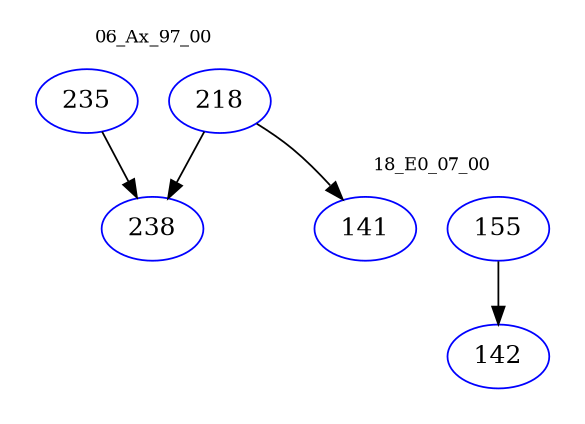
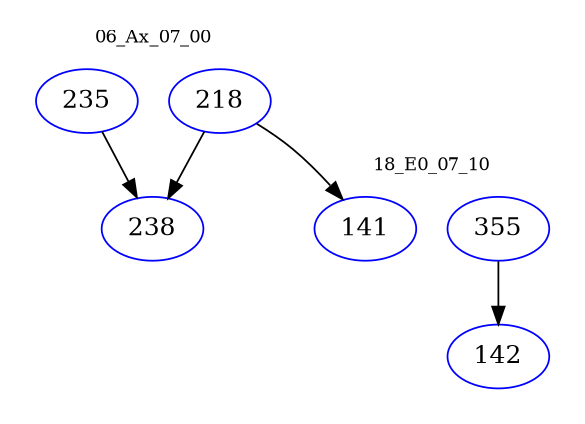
cluster "06_Ax_97_00": label "06_Ax_97_00" -> "06_Ax_07_00"
cluster "18_E0_07_00": label "18_E0_07_00" -> "18_E0_07_10"
node "155": label "155" -> "355"
